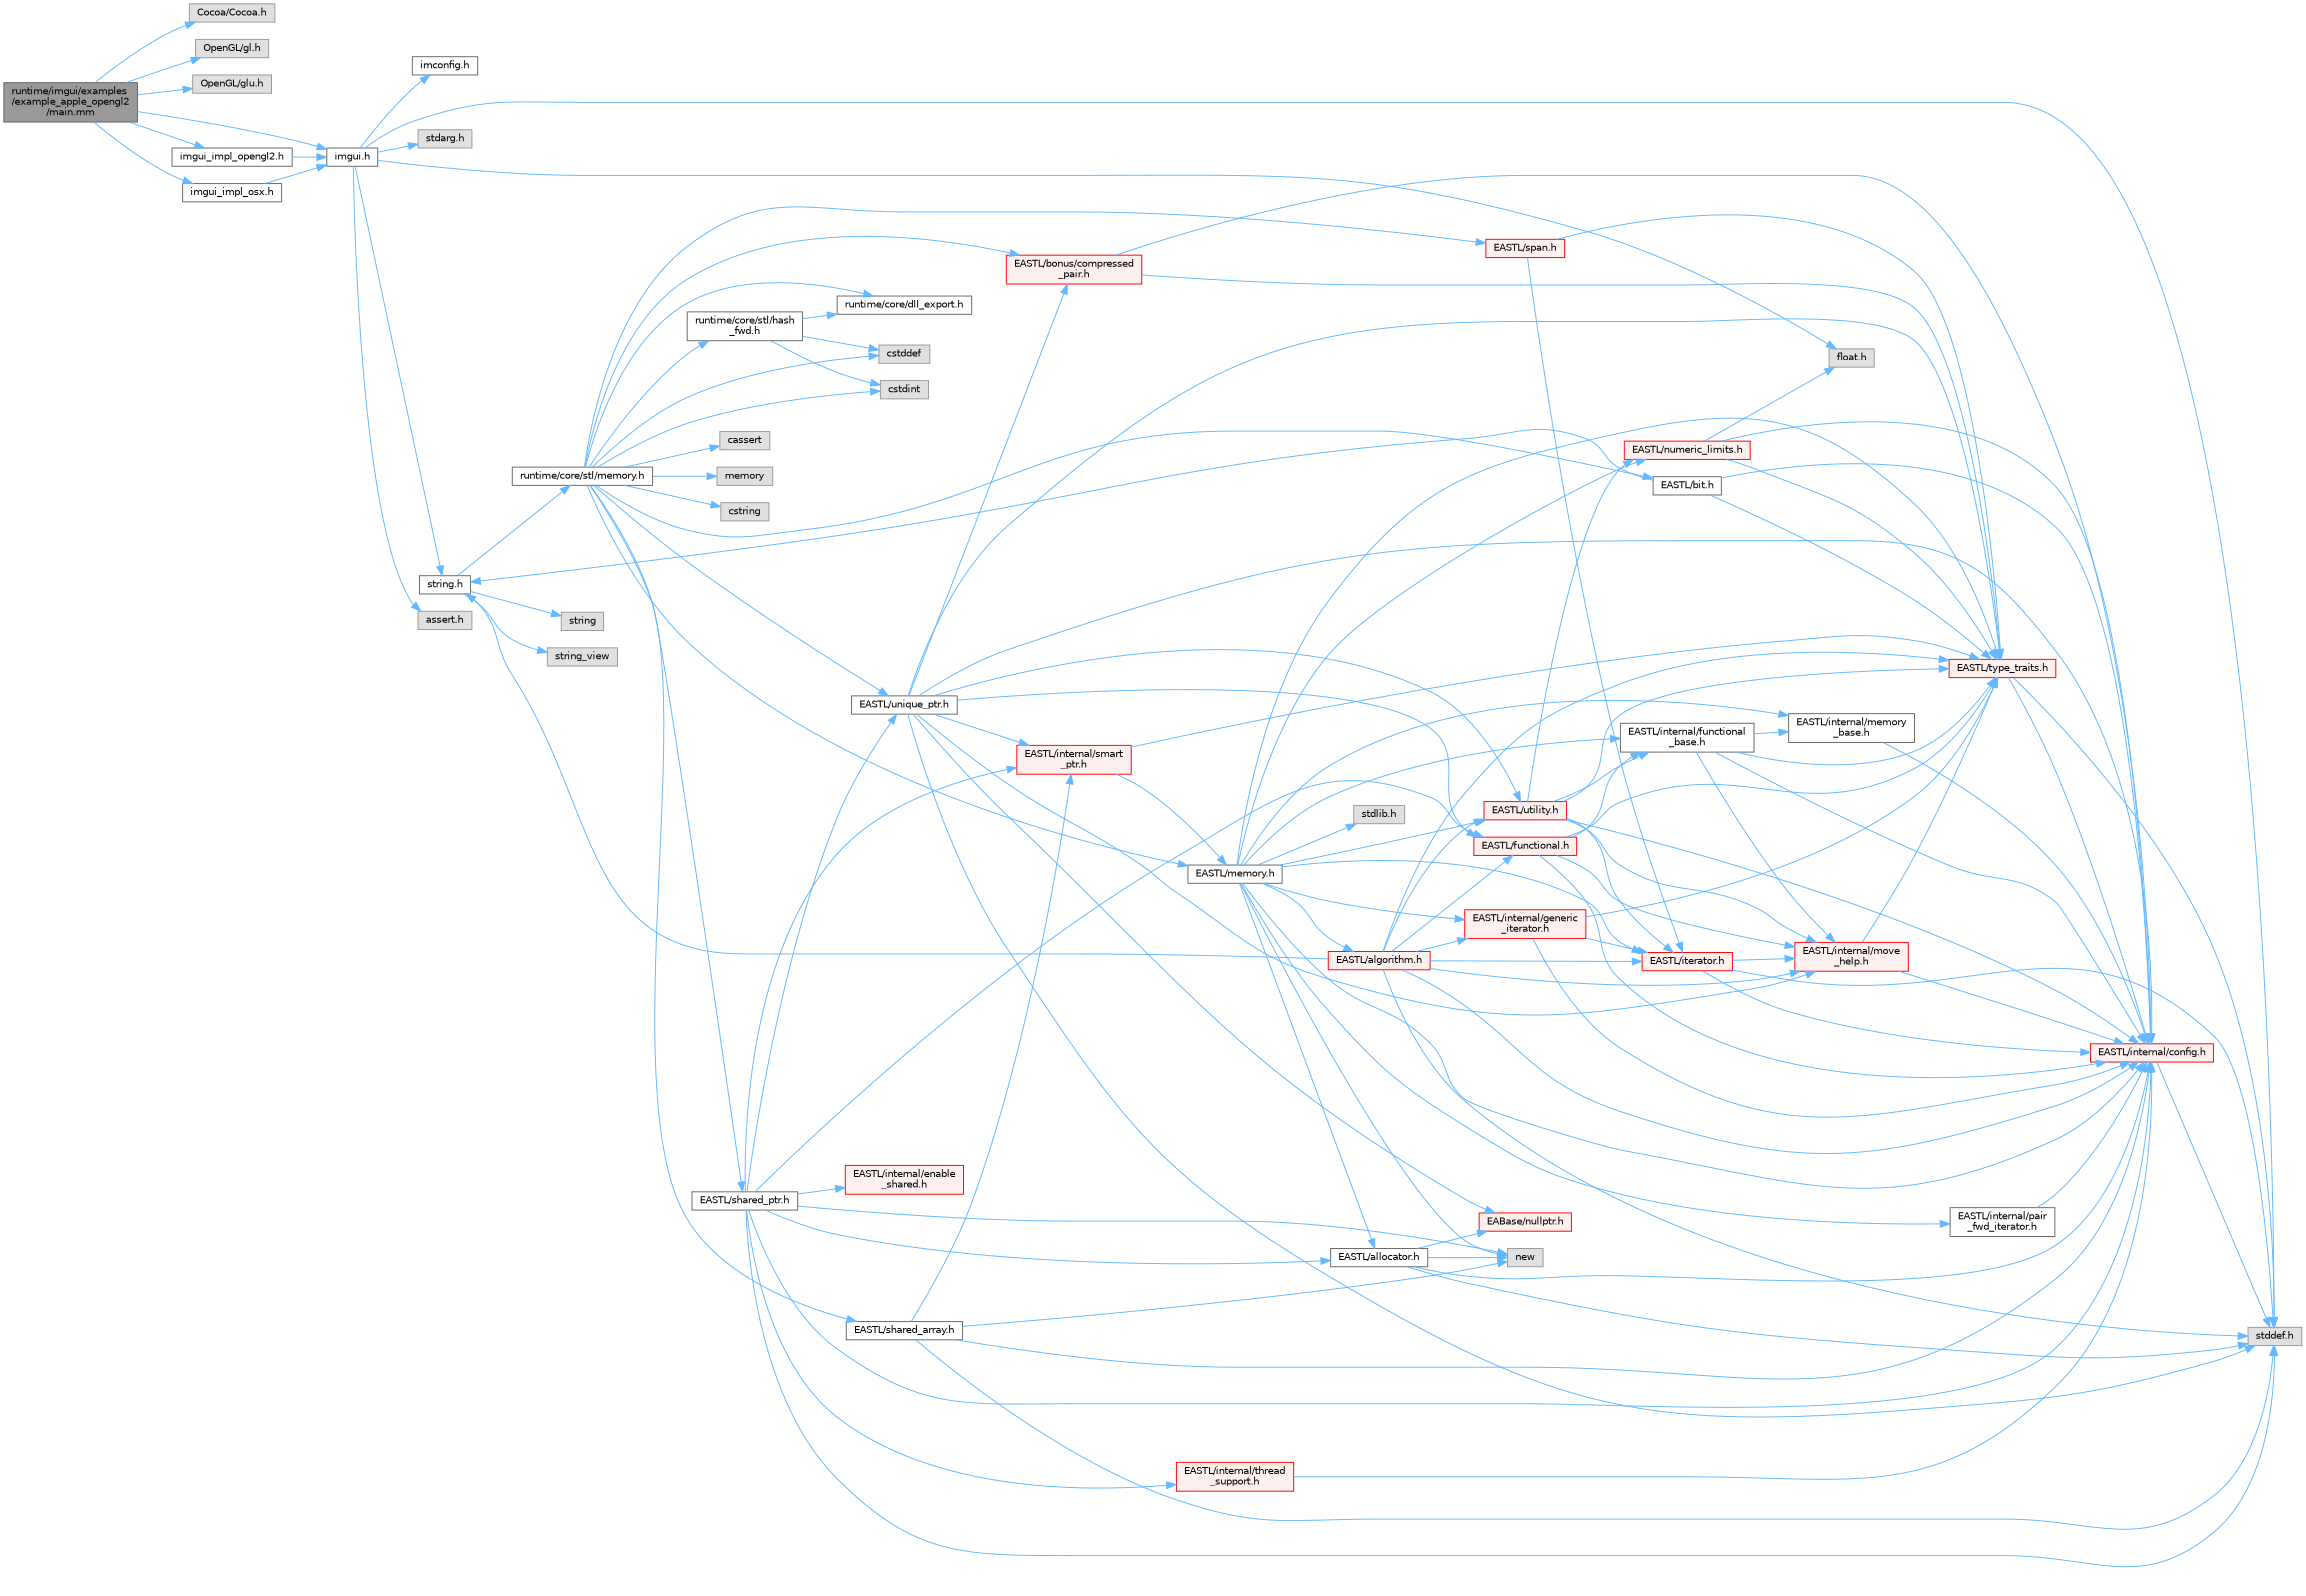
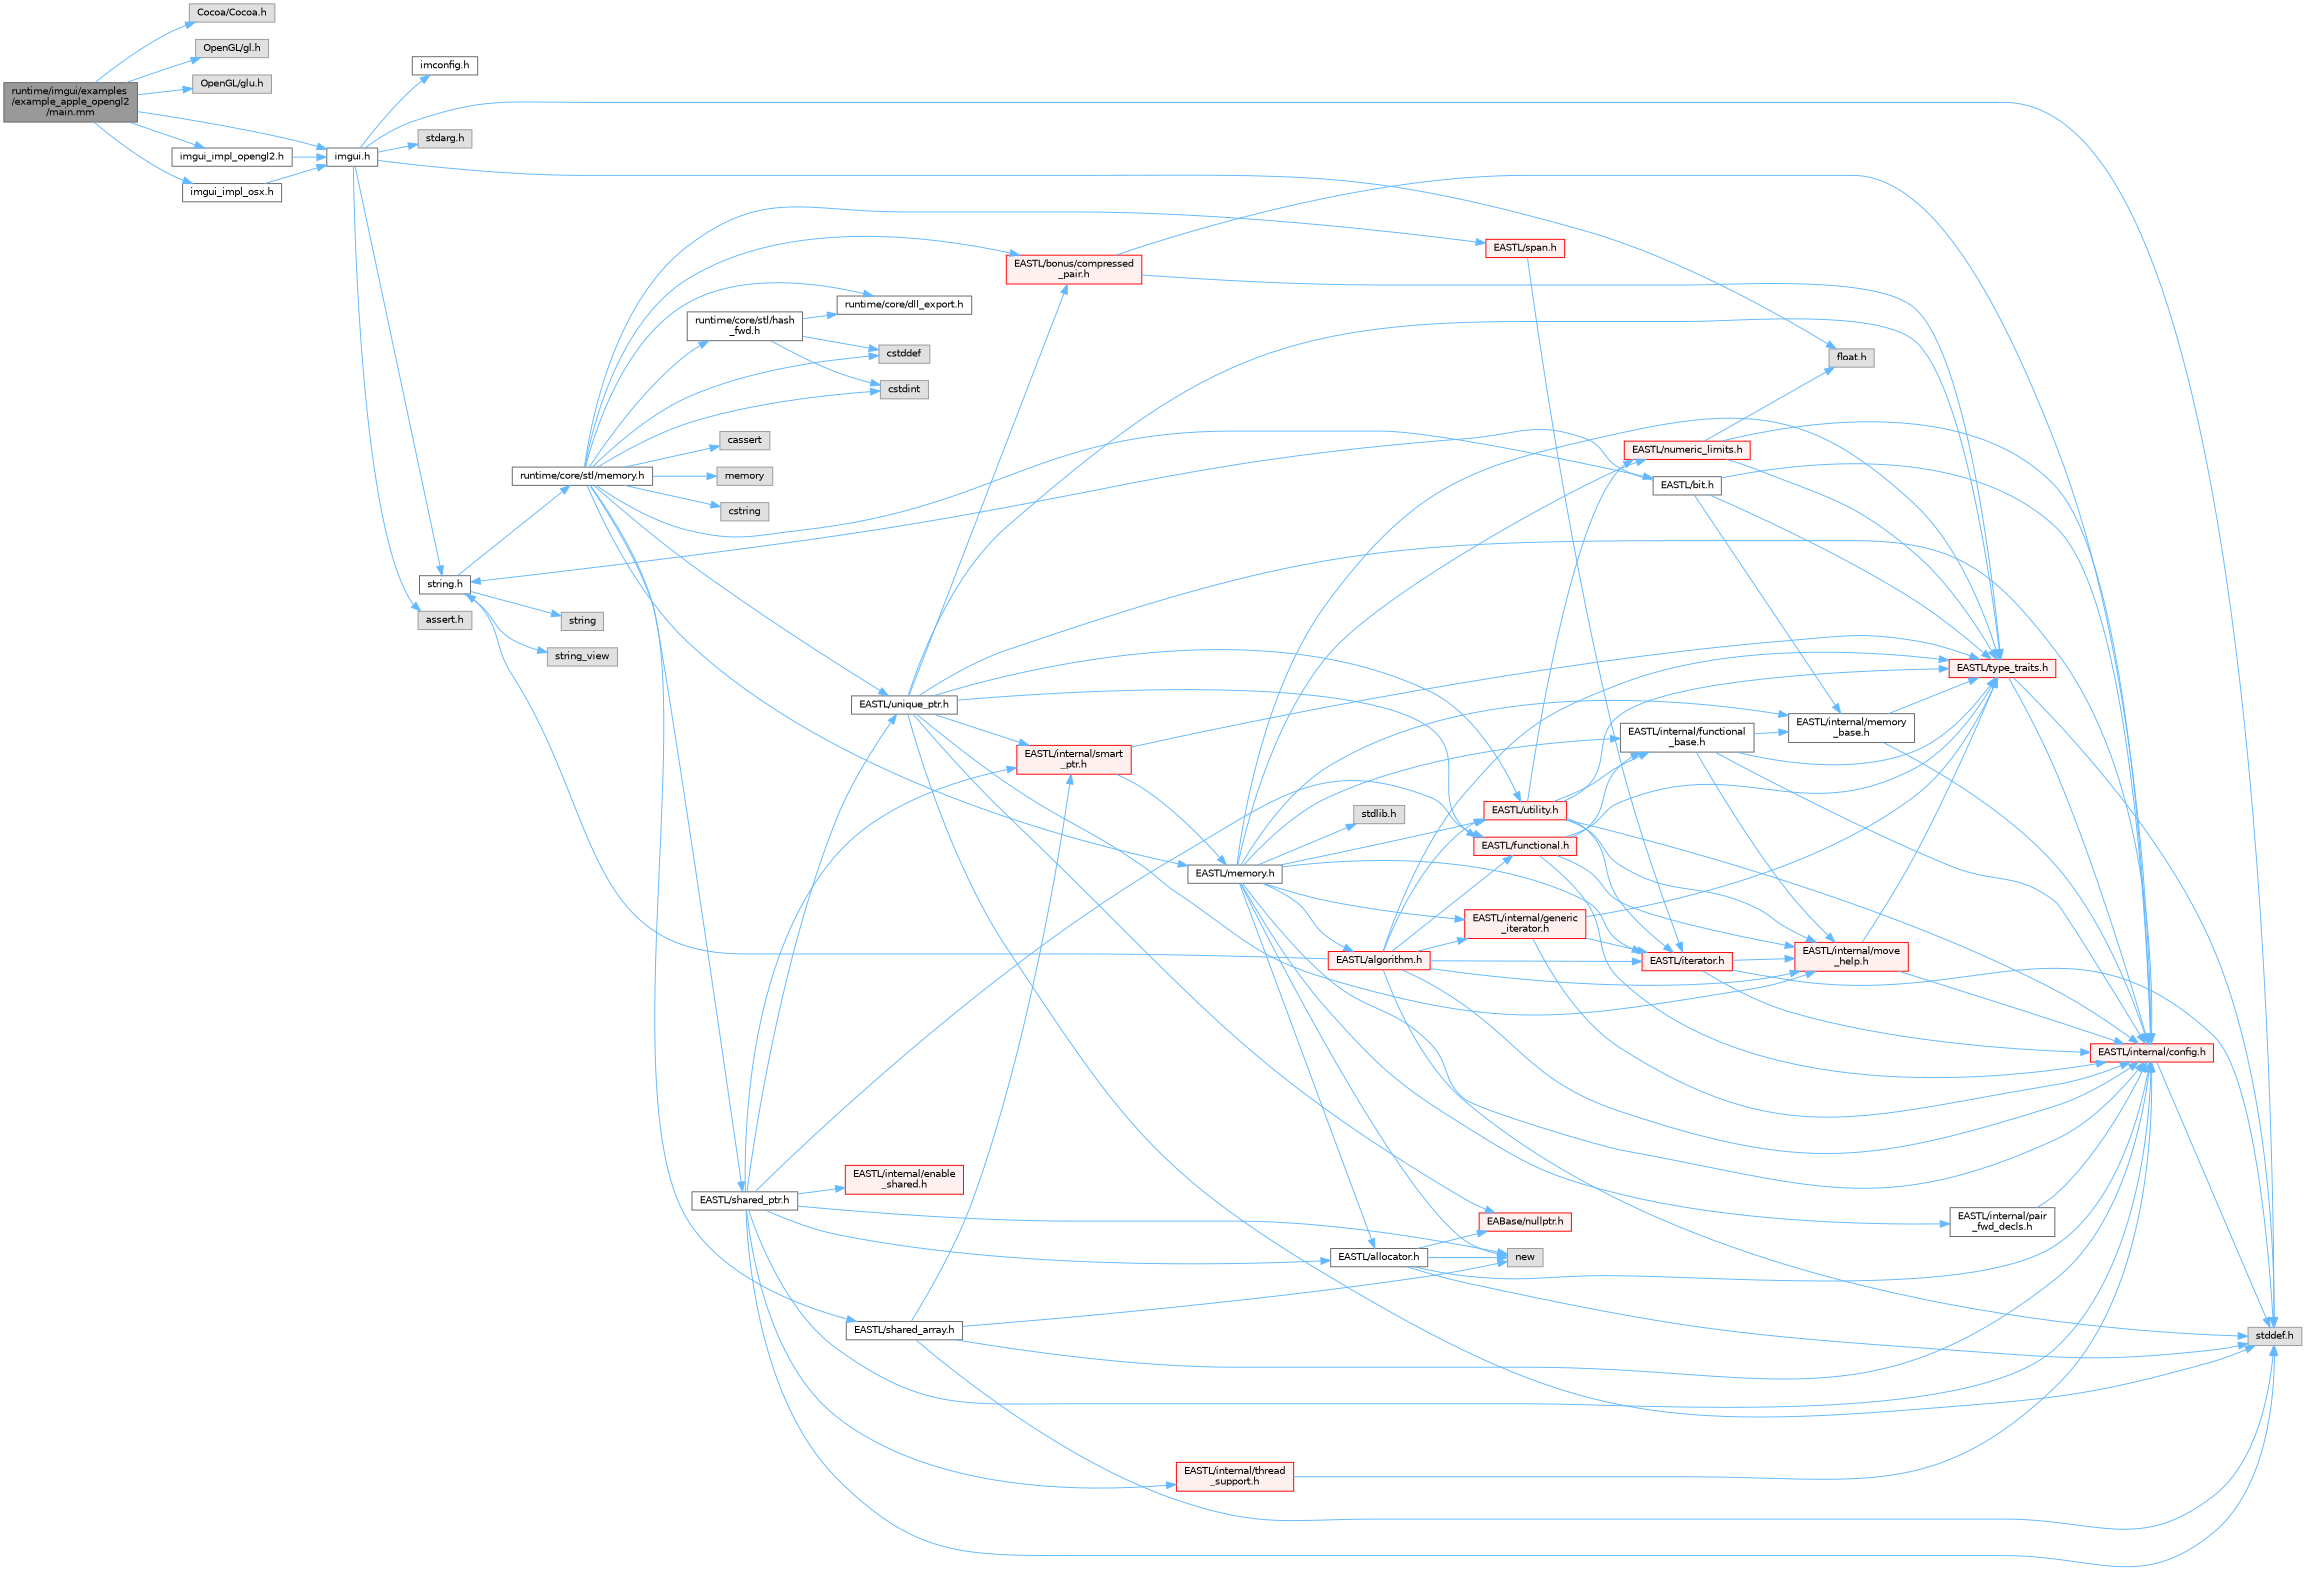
edge "EASTL/span.h" -> "EASTL/type_traits.h": now "EASTL/internal/memory _base.h" -> "EASTL/type_traits.h"
edge "EASTL/bit.h" -> "EASTL/internal/memory _base.h": added
node "EASTL/internal/pair _fwd_iterator.h": label "EASTL/internal/pair _fwd_iterator.h" -> "EASTL/internal/pair _fwd_decls.h"
